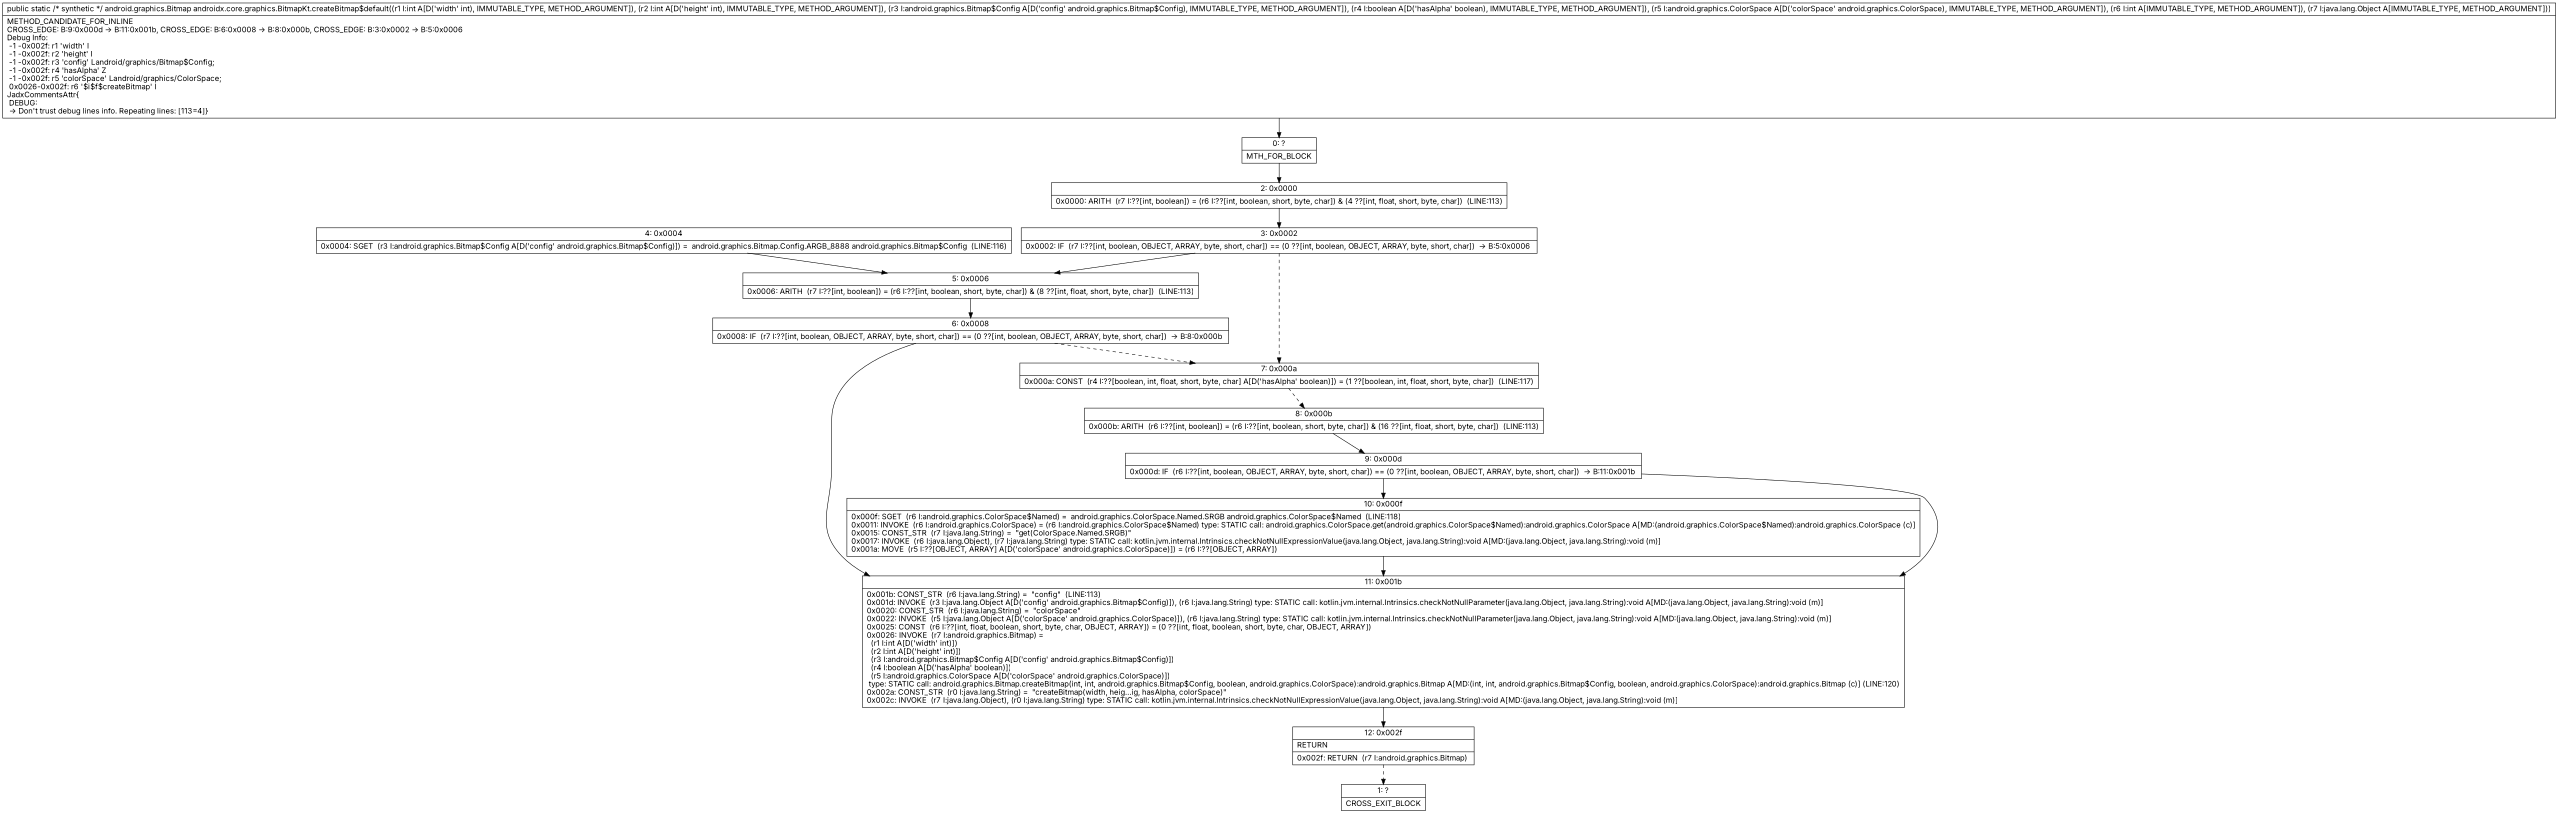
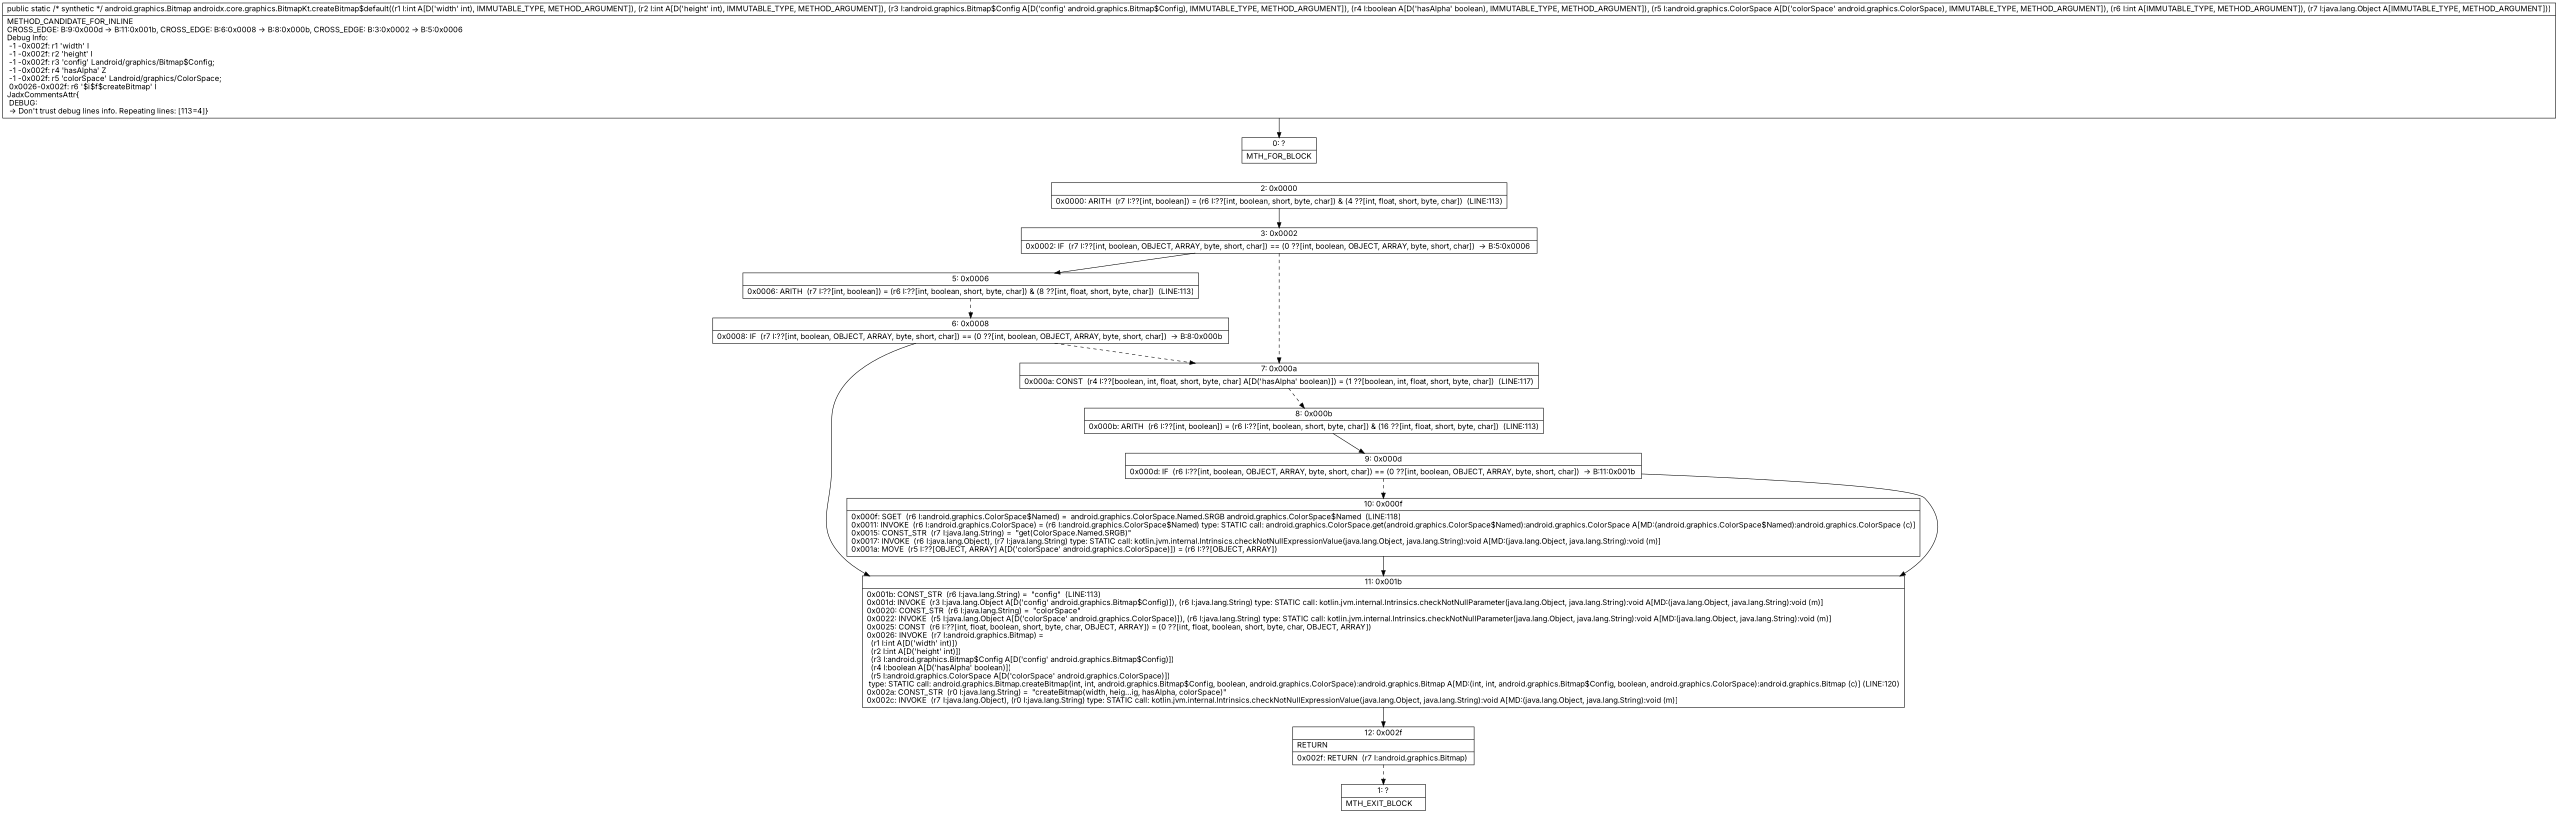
edge "0: ?" -> "2: 0x0000": removed
node "4: 0x0004": removed
edge "5: 0x0006" -> "6: 0x0008": style solid -> dashed
edge "9: 0x000d" -> "10: 0x000f": style solid -> dashed
node "1: ?": text "CROSS_EXIT_BLOCK" -> "MTH_EXIT_BLOCK"
